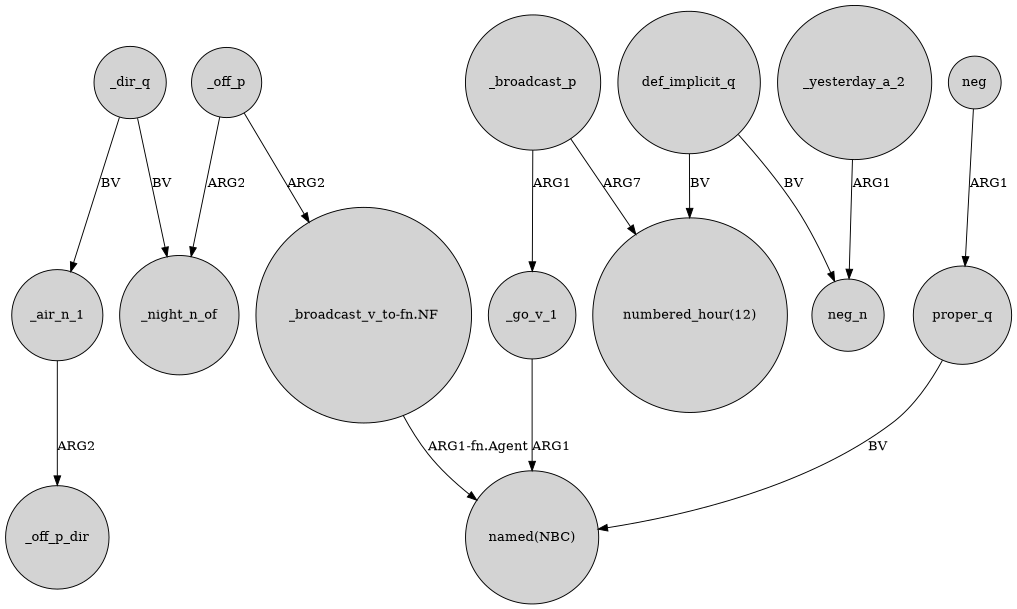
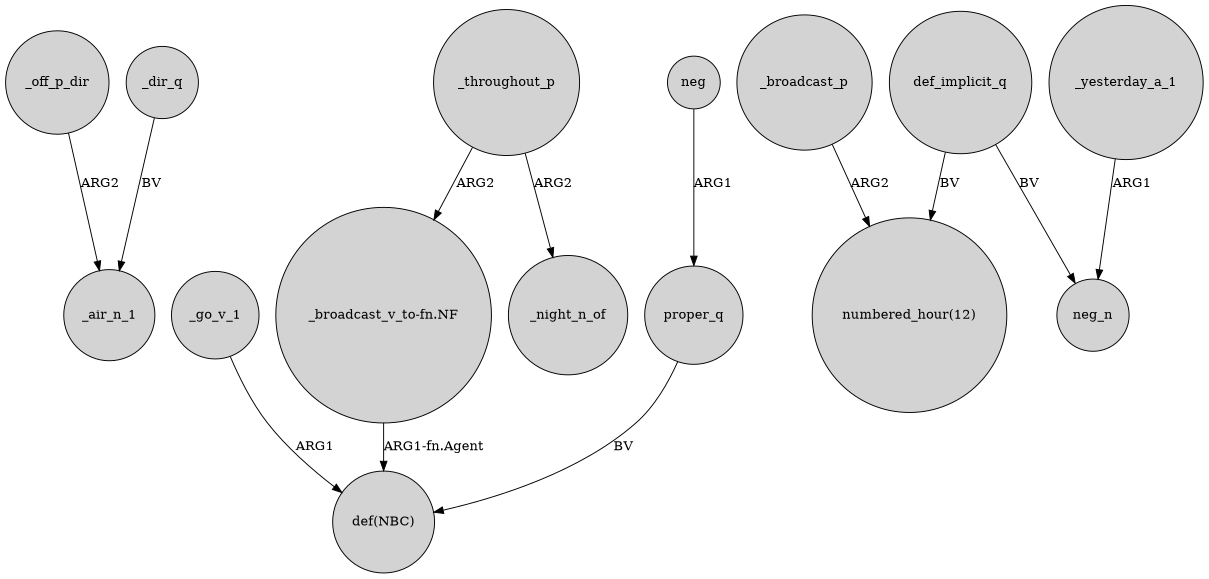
node "_off_p": label "_off_p" -> "_throughout_p"
node "_yesterday_a_2": label "_yesterday_a_2" -> "_yesterday_a_1"
edge "_dir_q" -> "_night_n_of": removed, label "BV"
edge "_broadcast_p" -> "numbered_hour(12)": label "ARG7" -> "ARG2"
edge "_broadcast_p" -> "_go_v_1": removed, label "ARG1"
edge "_air_n_1" -> "_off_p_dir": reversed
node "named(NBC)": label "named(NBC)" -> "def(NBC)"
